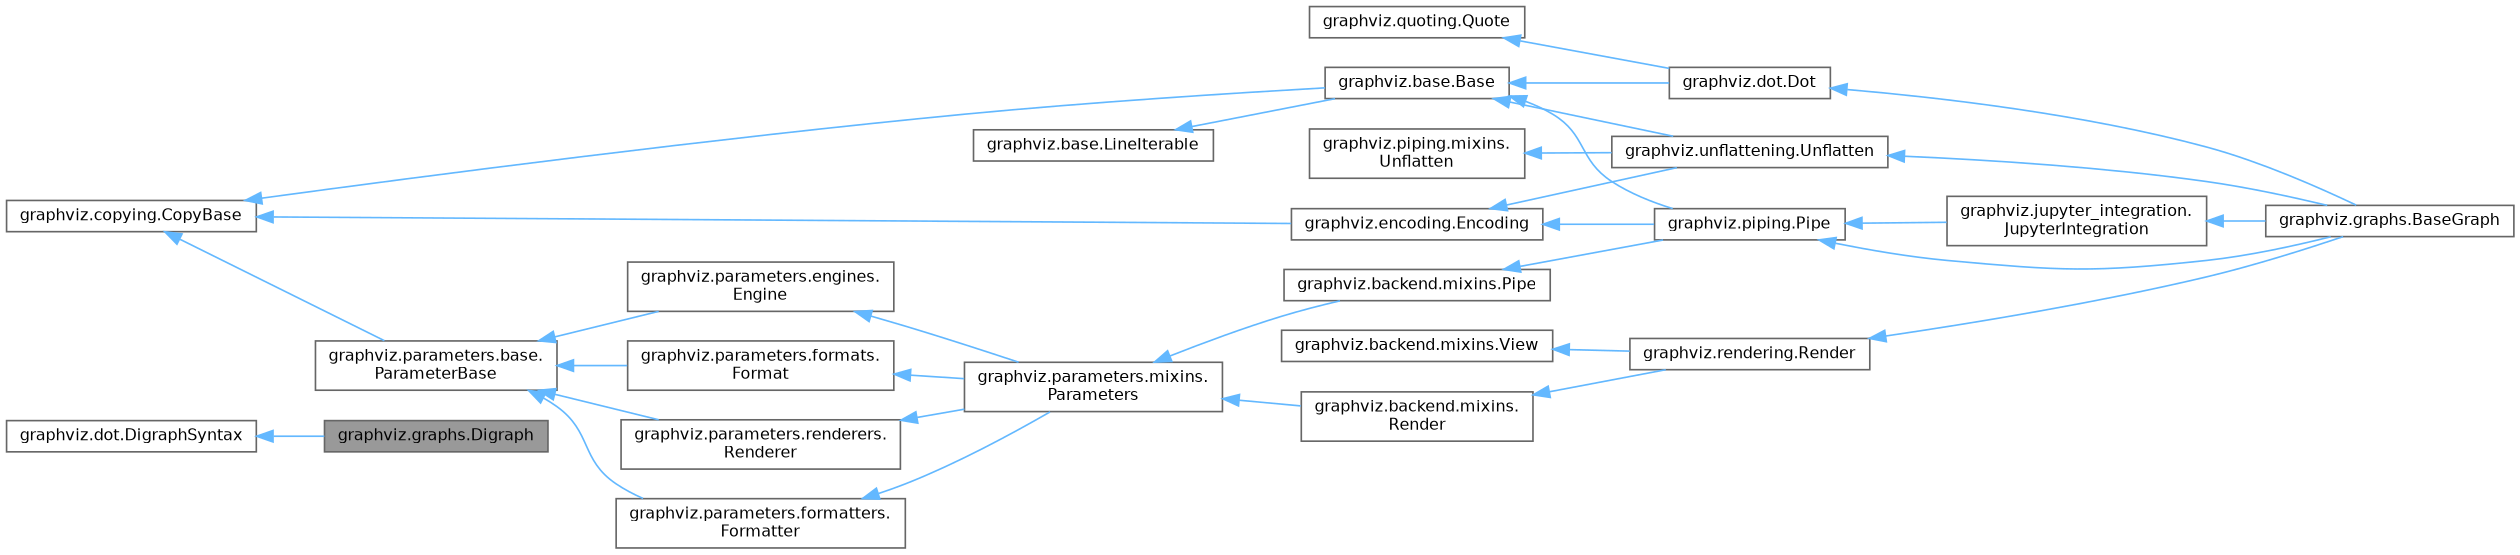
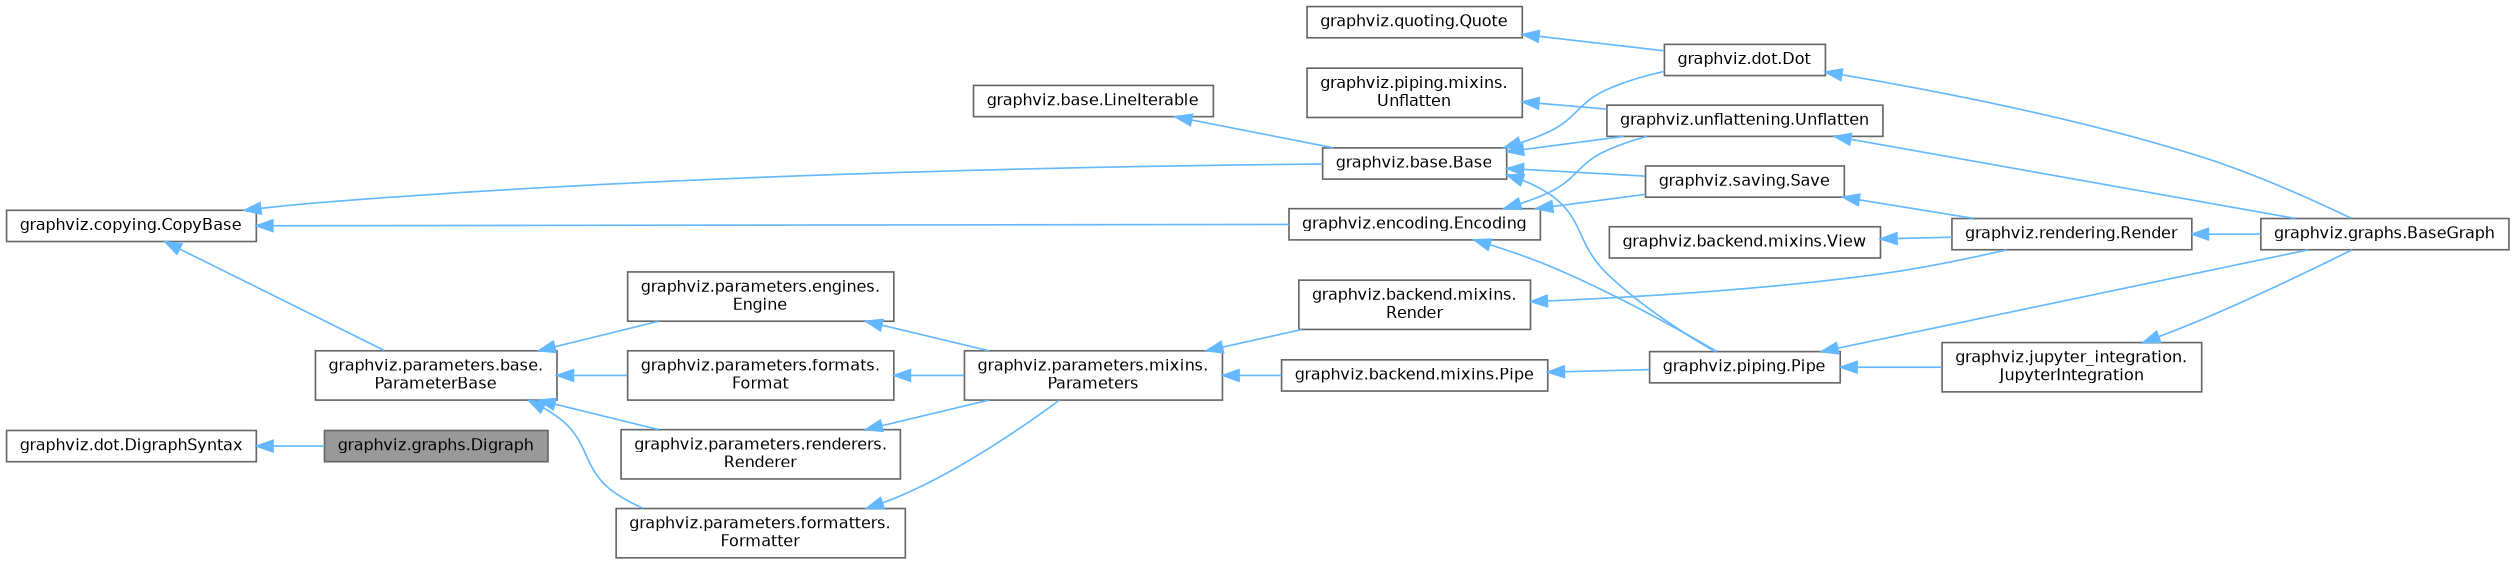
node "graphviz.saving.Save": added
